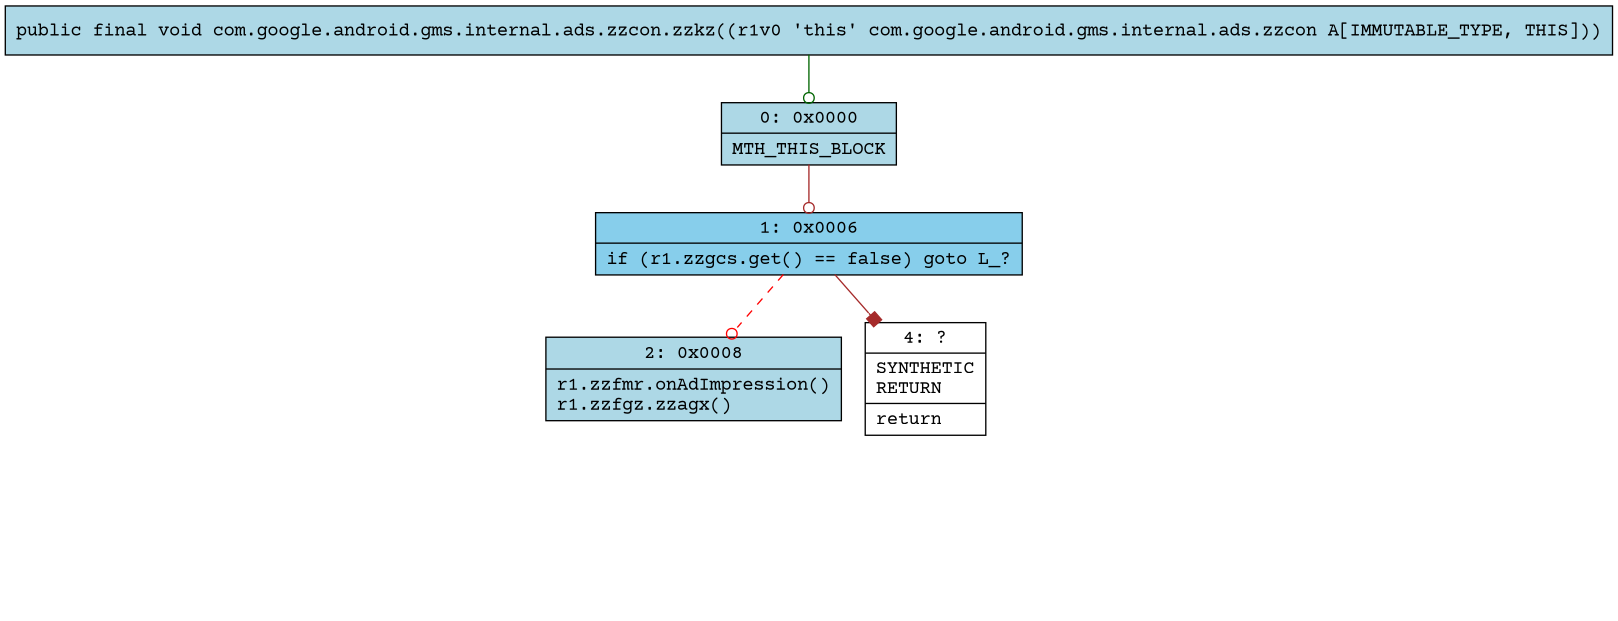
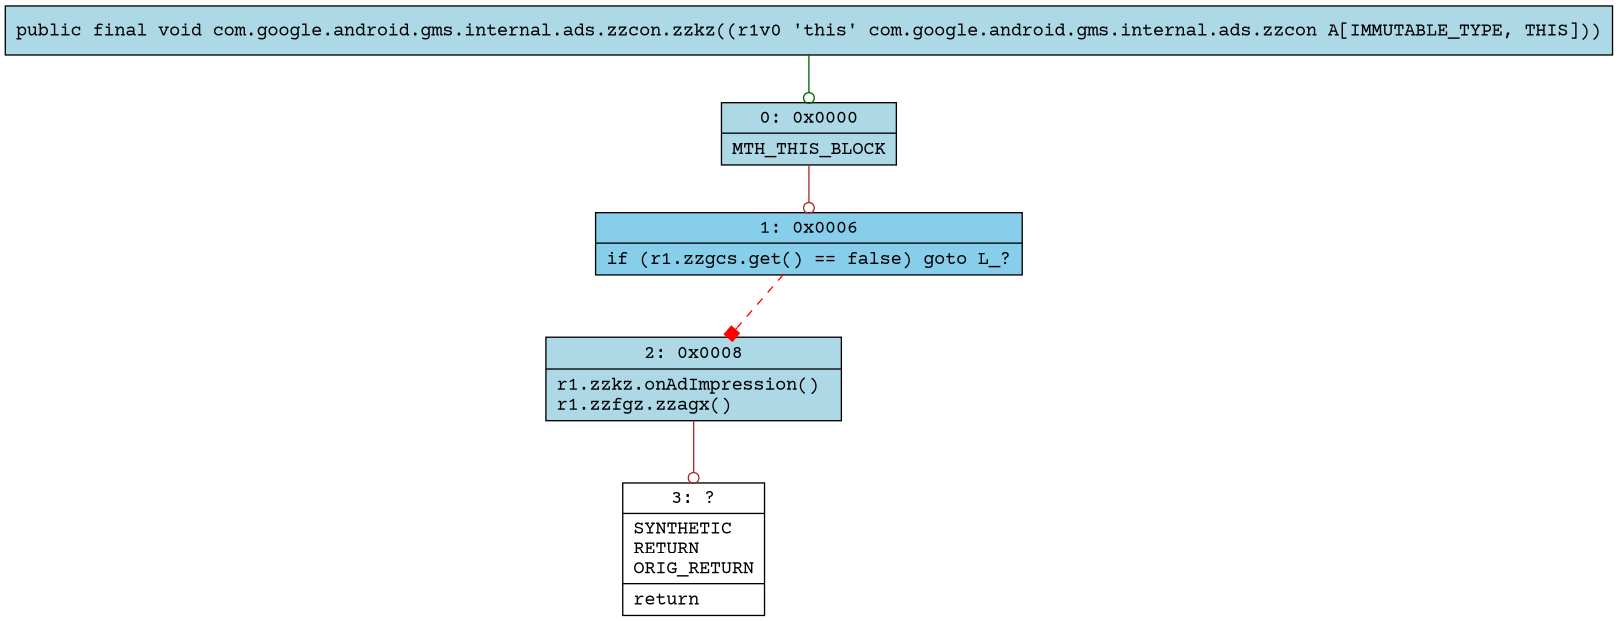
edge "1: 0x0006" -> "2: 0x0008": arrowhead odot -> box
node "4: ?": removed
node "2: 0x0008": text "r1.zzfmr.onAdImpression()" -> "r1.zzkz.onAdImpression()"
node "3: ?": added
